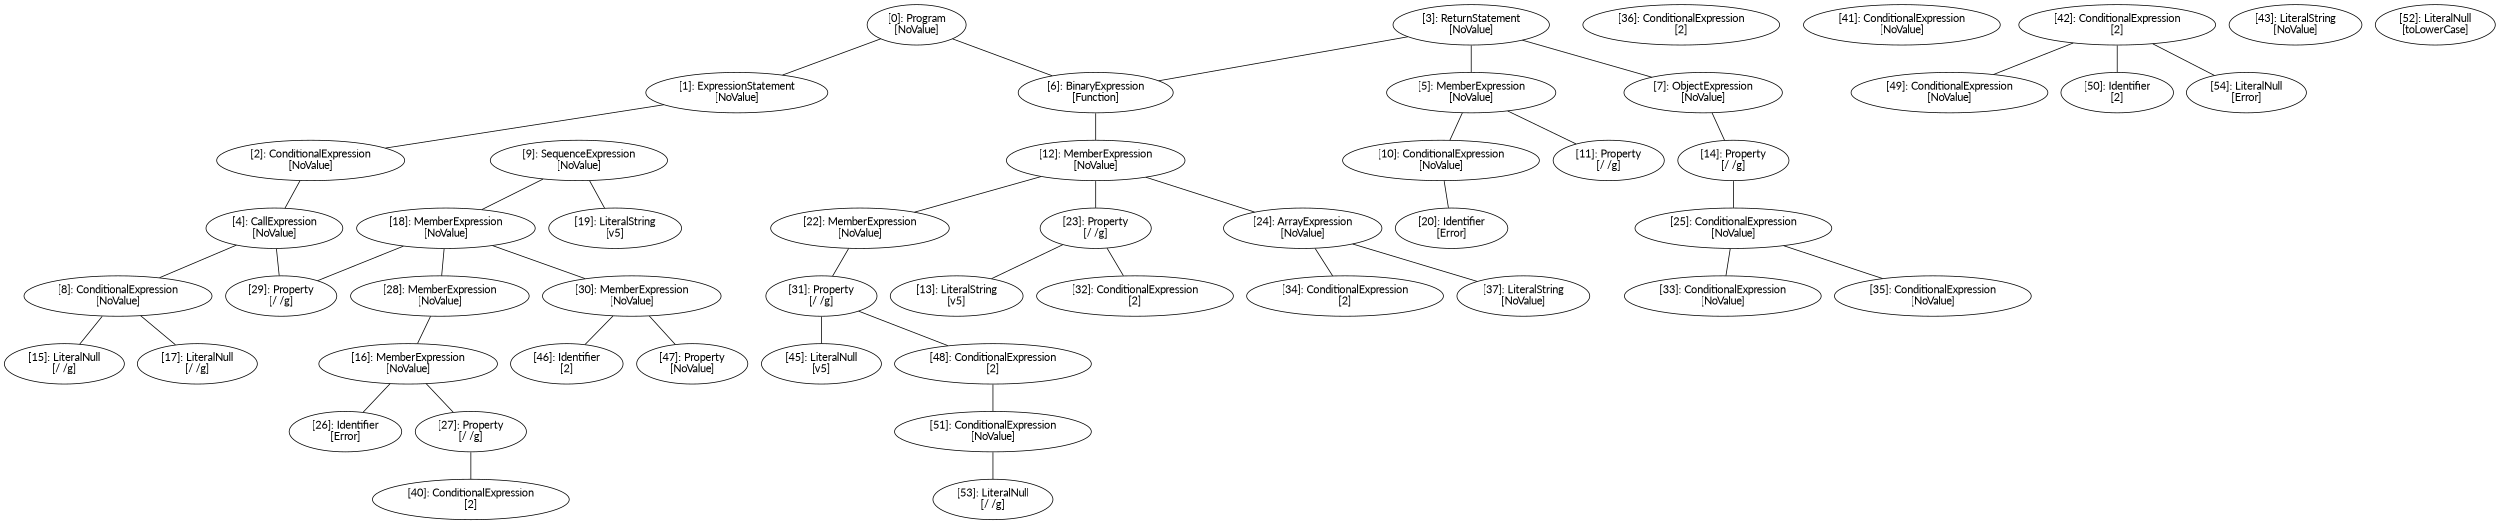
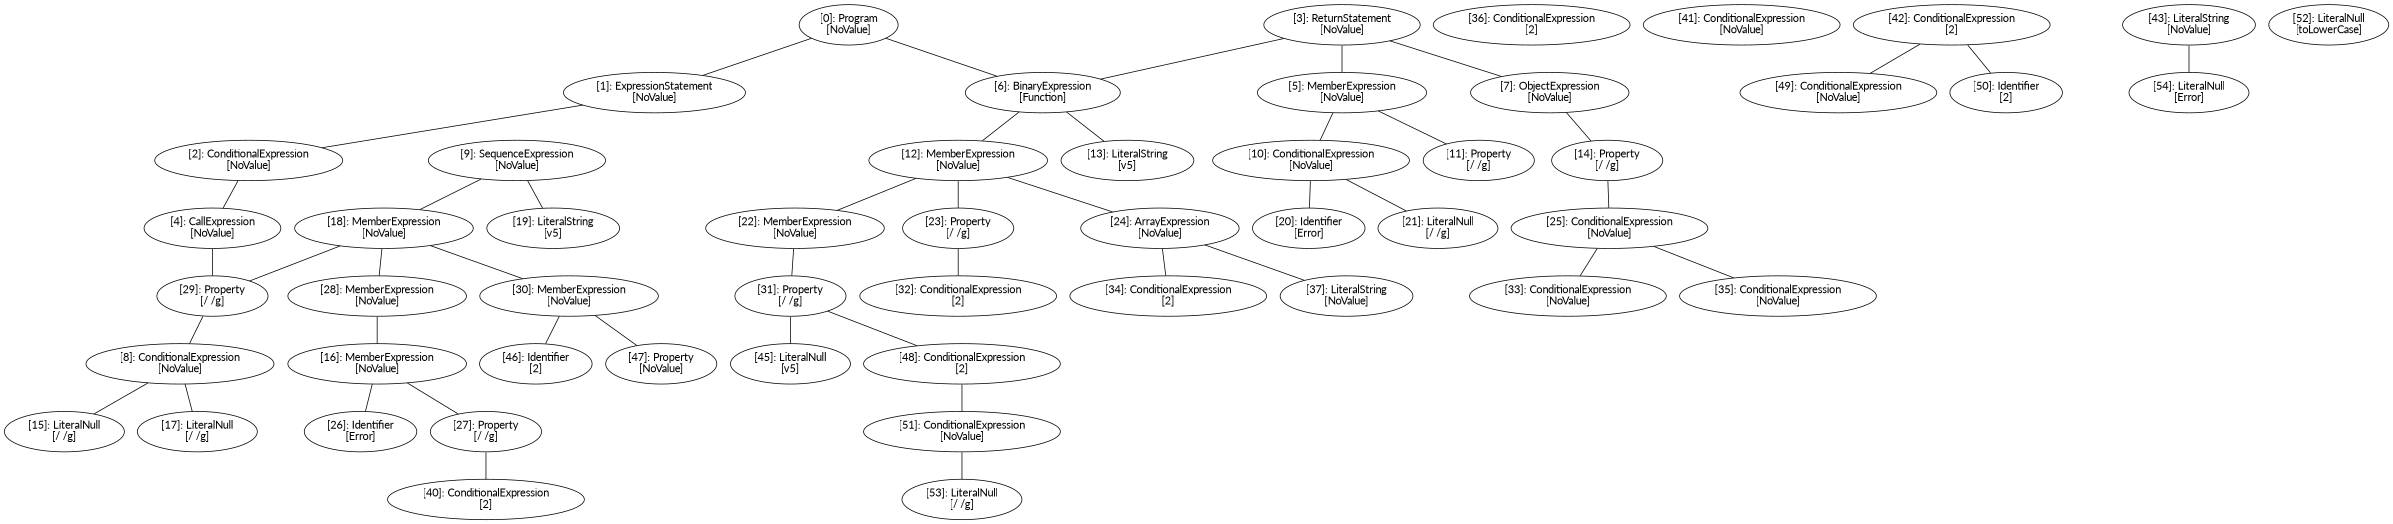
edge "[42]: ConditionalExpression [2]" -- "[54]: LiteralNull [Error]": now "[43]: LiteralString [NoValue]" -- "[54]: LiteralNull [Error]"
node "[21]: LiteralNull [/ /g]": added
edge "[4]: CallExpression [NoValue]" -- "[8]: ConditionalExpression [NoValue]": now "[29]: Property [/ /g]" -- "[8]: ConditionalExpression [NoValue]"
edge "[23]: Property [/ /g]" -- "[13]: LiteralString [v5]": now "[6]: BinaryExpression [Function]" -- "[13]: LiteralString [v5]"
